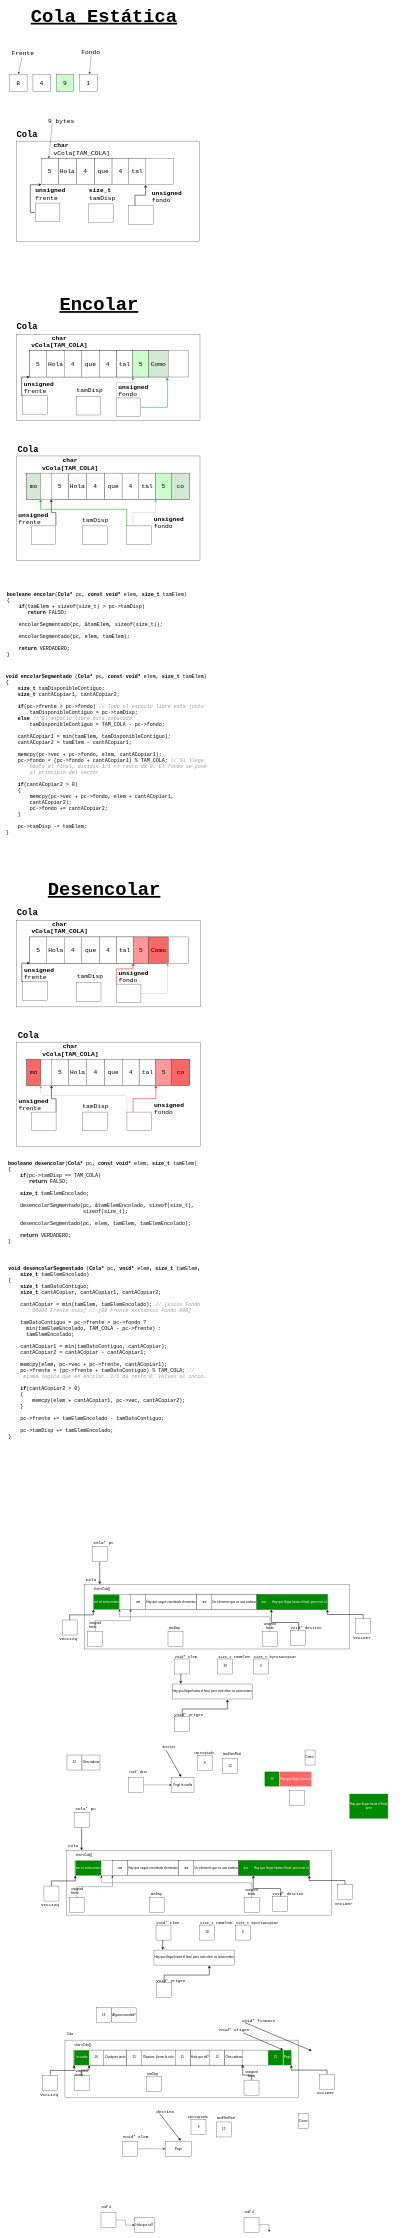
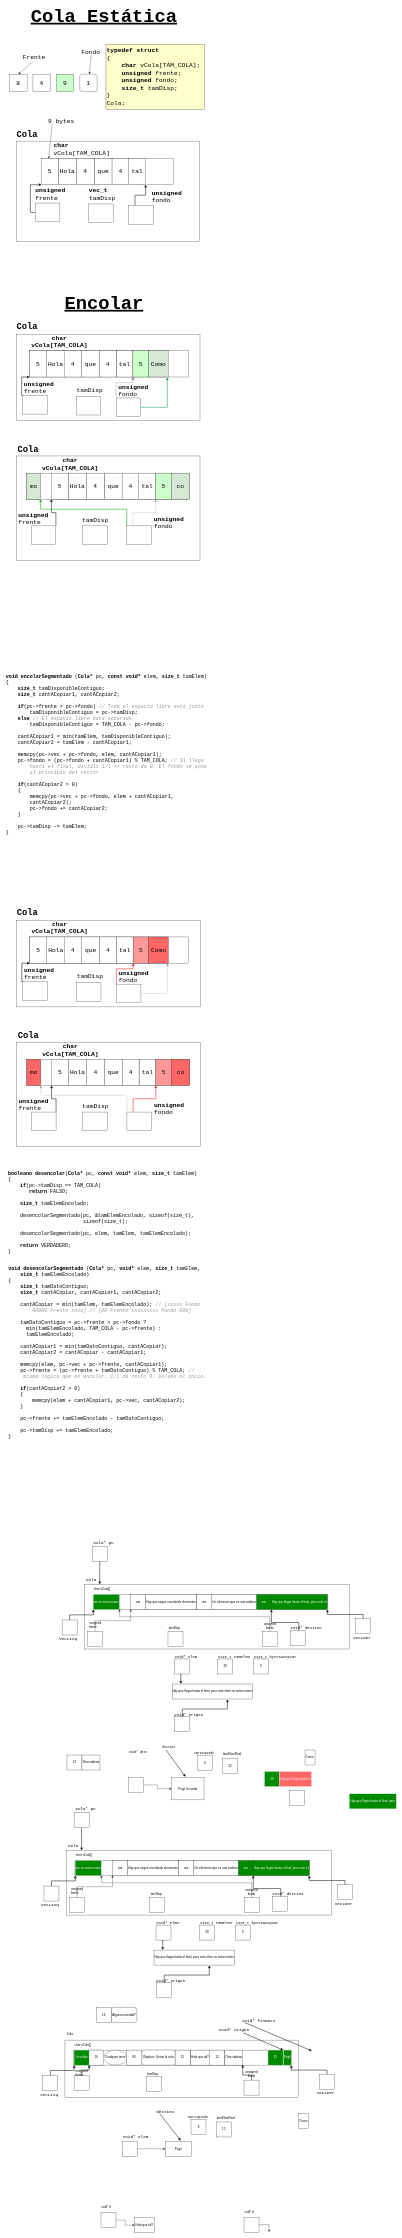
node "Frente": moved (23, 53) -> (35, 56)
node "typedef struct { char vCola[TAM_COLA]; unsigned frente; unsigned fondo; size_t tamDisp; } Cola;": added
node "1": shape rectangle -> rounded rectangle
node "size_t": label "size_t" -> "vec_t"
node "Encolar": moved (99, 305) -> (104, 303)
node "booleano encolar(Cola* pc, const void* elem, size_t tamElem) { if(tamElem + sizeof(size_t) > pc->tamDisp) return FALSO; encolarSegmentado(pc, &tamElem, sizeof(size_t)); encolarSegmentado(pc, elem, tamElem); return VERDADERO; }": removed
node "Desencolar": removed
node "booleano desencolar(Cola* pc, const void* elem, size_t tamElem) { if(pc->tamDisp == TAM_COLA) return FALSO; size_t tamElemEncolado; desencolarSegmentado(pc, &tamElemEncolado, sizeof(size_t), sizeof(size_t); desencolarSegmentado(pc, elem, tamElem, tamElemEncolado); return VERDADERO; }": moved (108, 1203) -> (108, 1213)
node "void* dato": moved (140, 1772) -> (140, 1752)
node "Pegó la vuelta": size 23x15 -> 33x23
node "Hay que llegar hasta el final, pero": size 39x25 -> 47x15
node "Cualquier texto": shape rectangle -> ellipse
node "25": label "25" -> "85"
node "Objetivo: Llenar la cola": shape rectangle -> rounded rectangle
